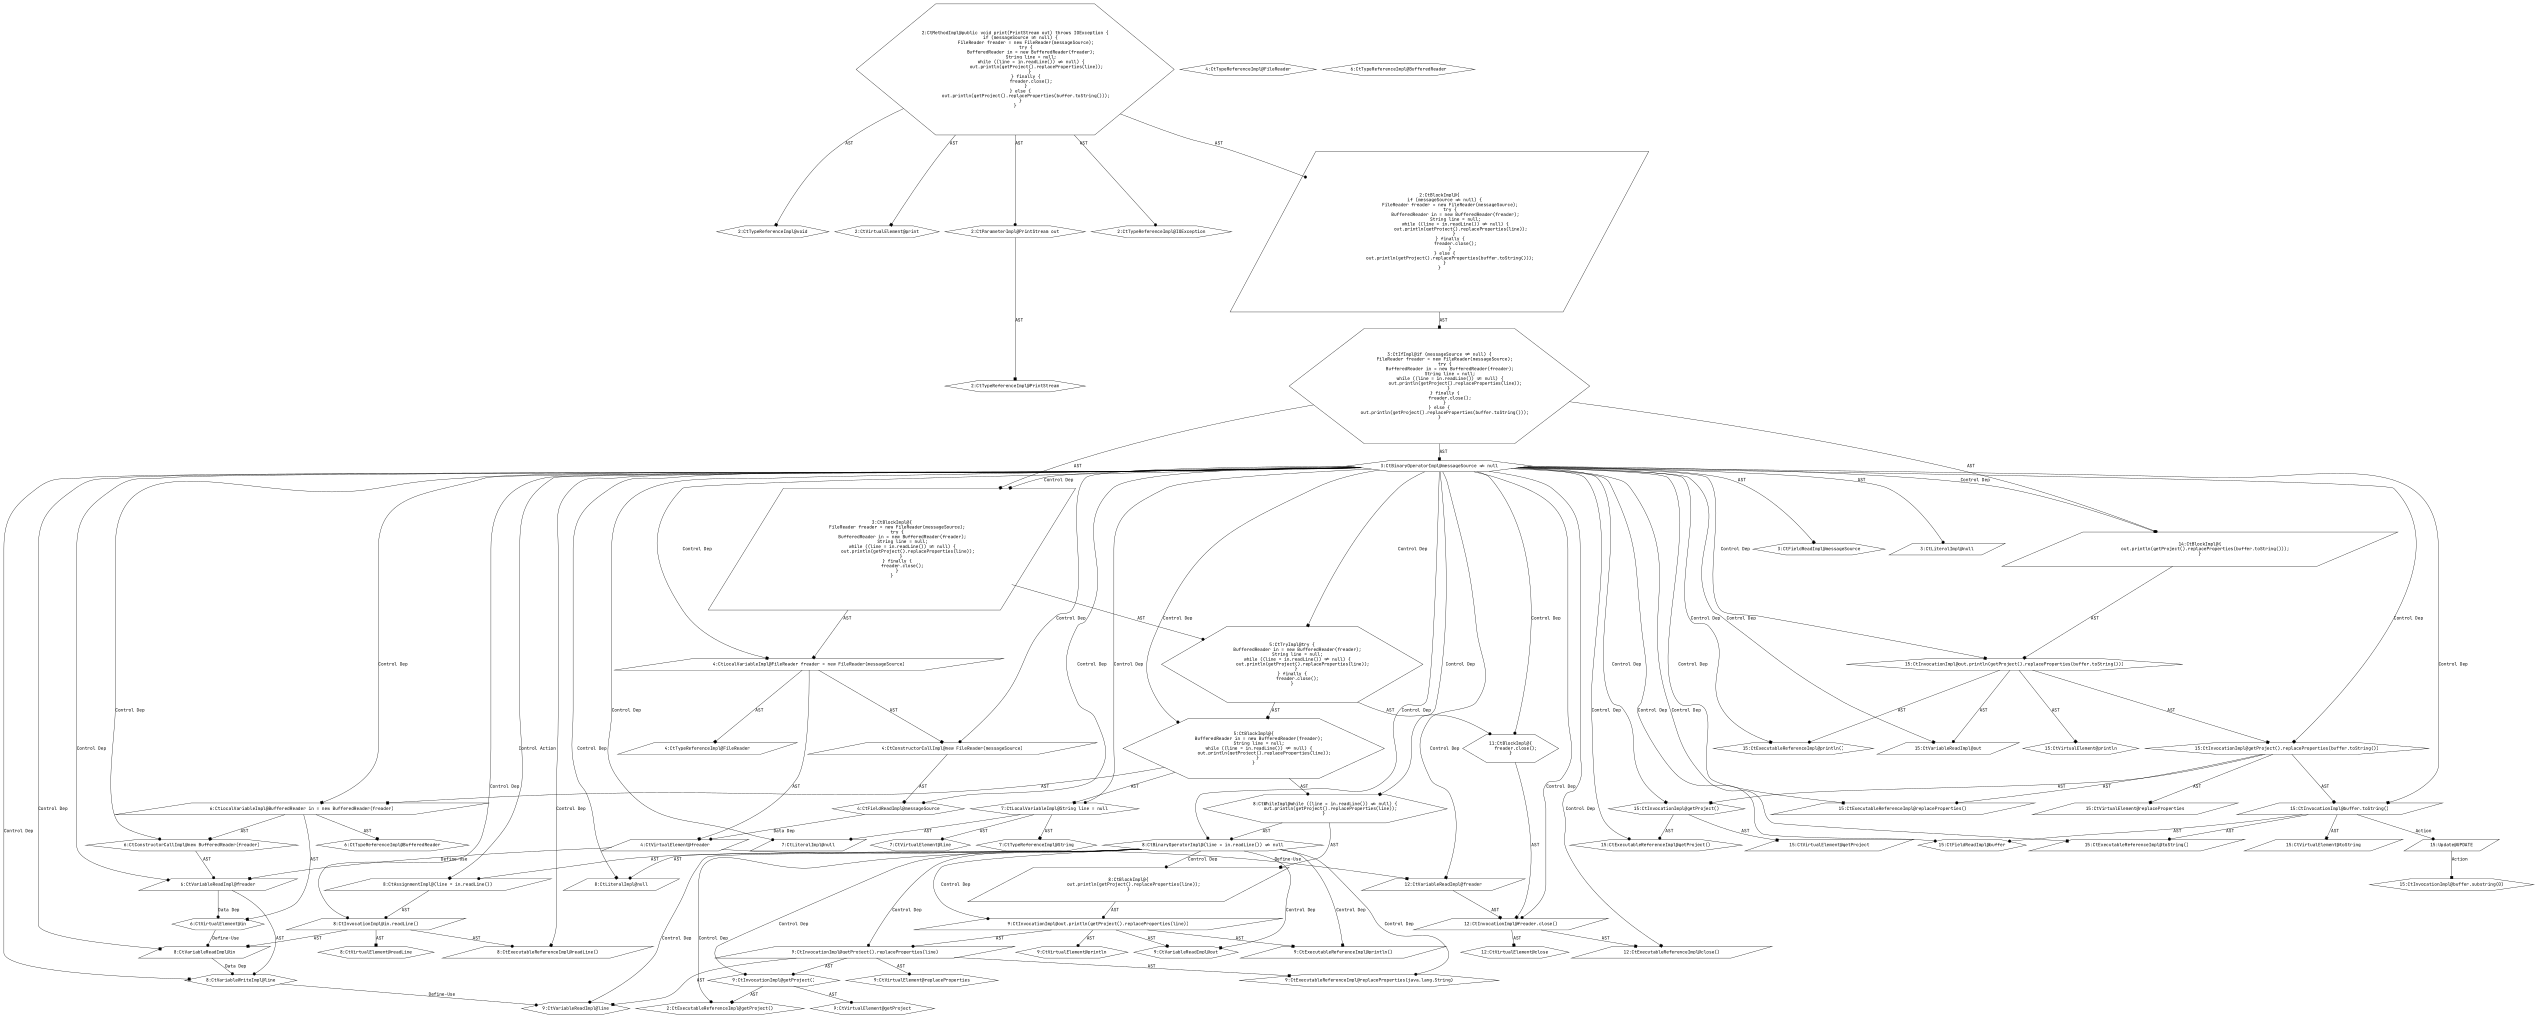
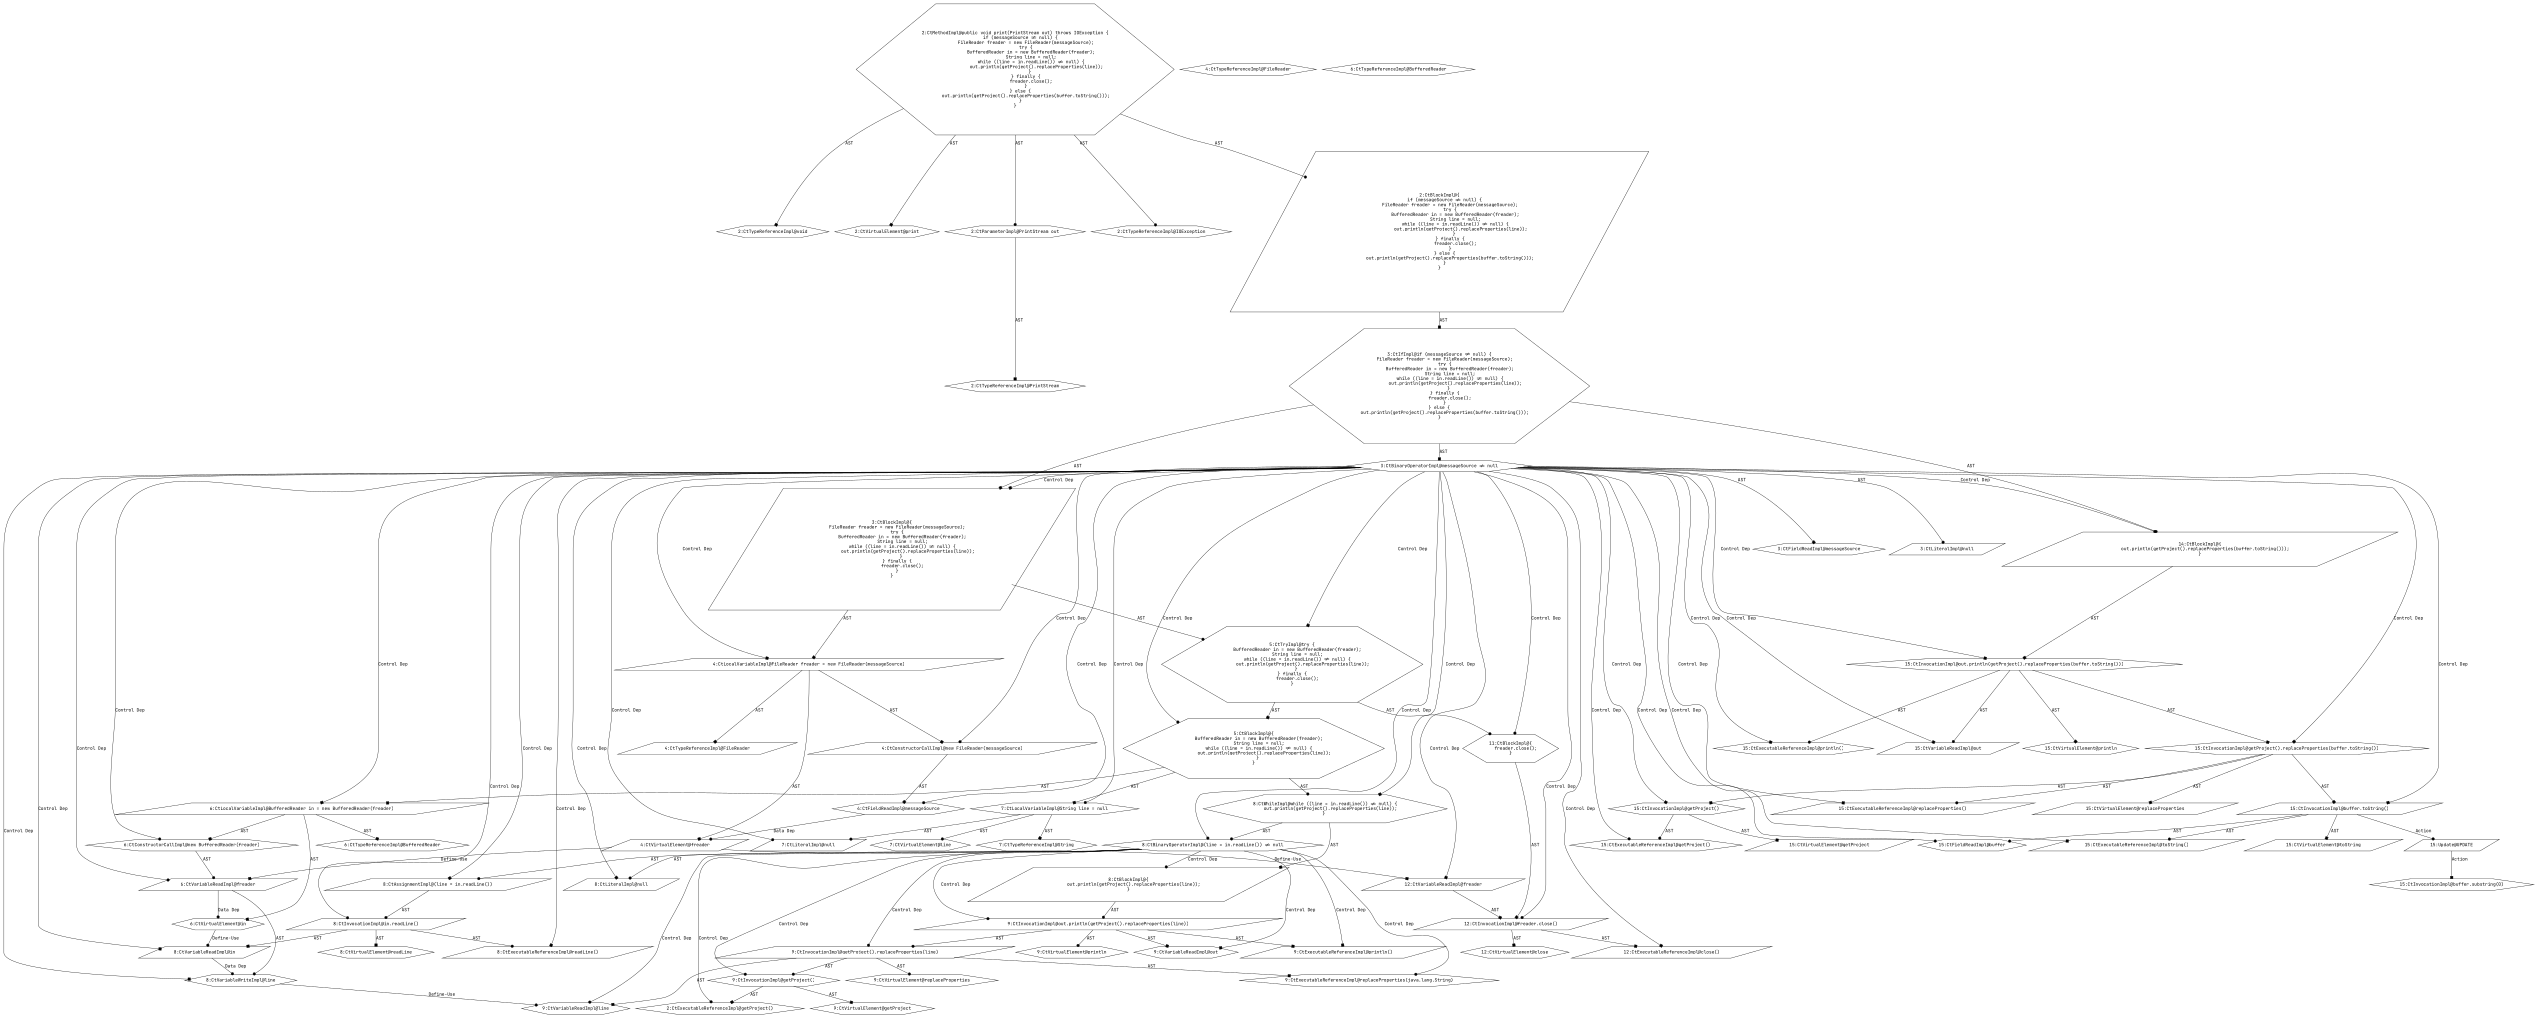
edge "3:CtBinaryOperatorImpl@messageSource != null" -> "8:CtAssignmentImpl@(line = in.readLine())": label "Control Action" -> "Control Dep"
edge "9:CtInvocationImpl@getProject()" -> "9:CtVirtualElement@getProject": arrowhead dot -> box
